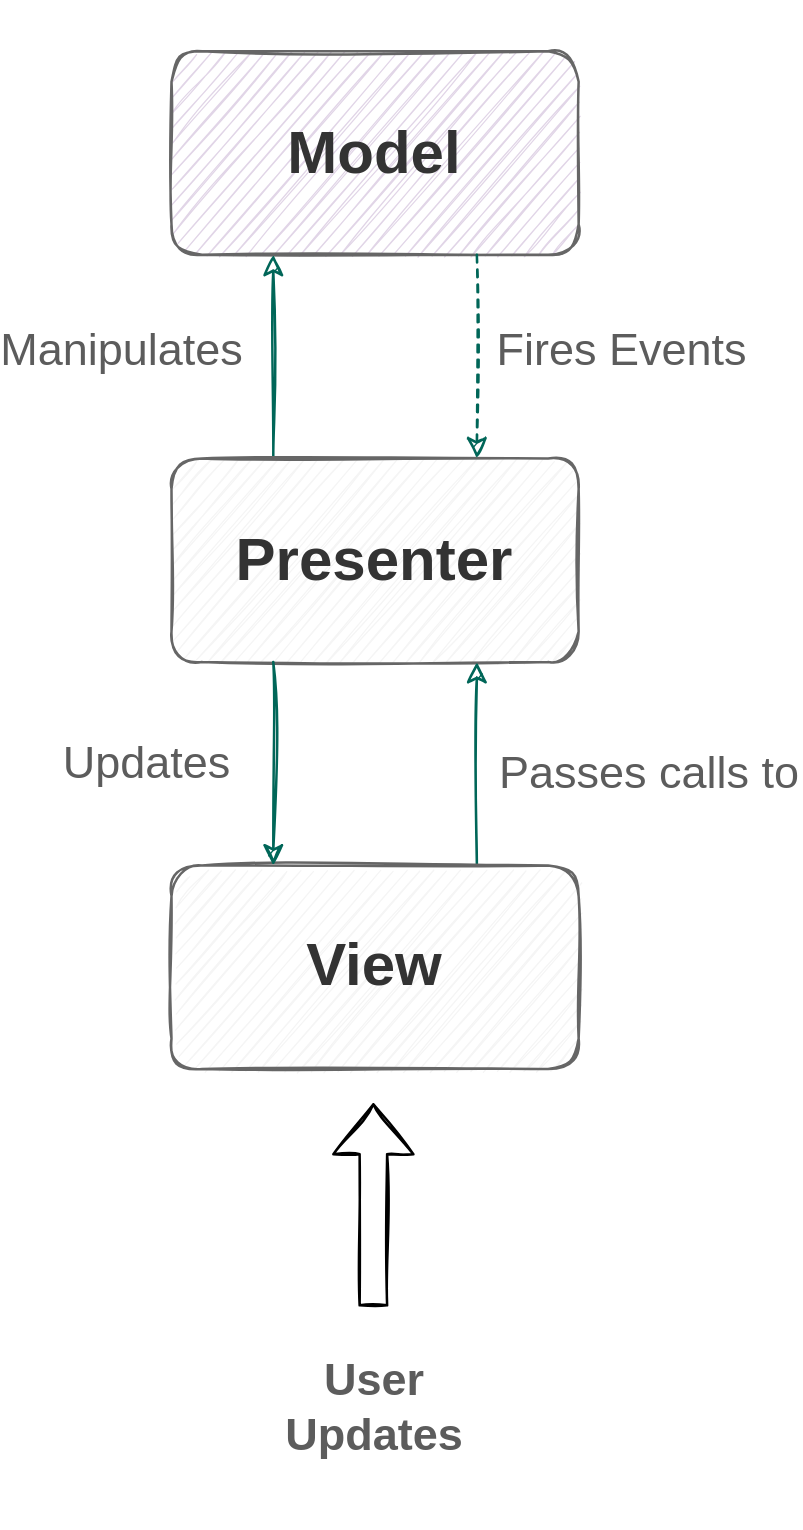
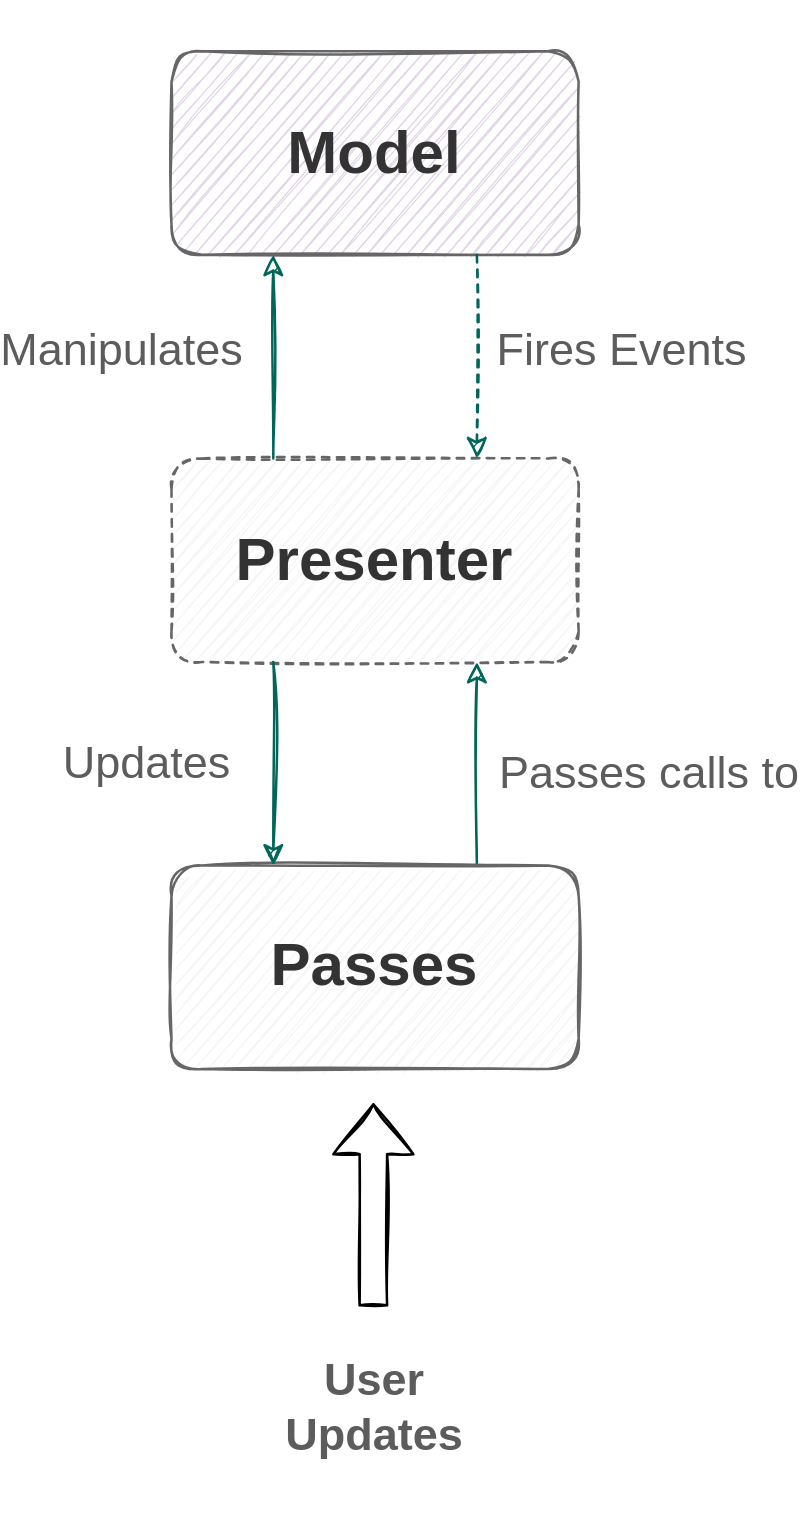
node "Presenter": style solid -> dashed
node "View": label "View" -> "Passes"
